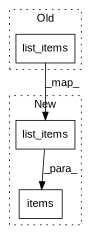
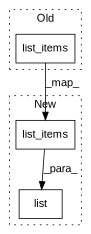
node "items": label "items" -> "list"
